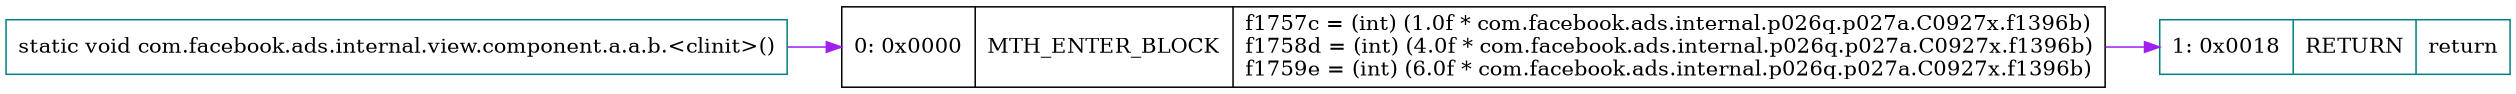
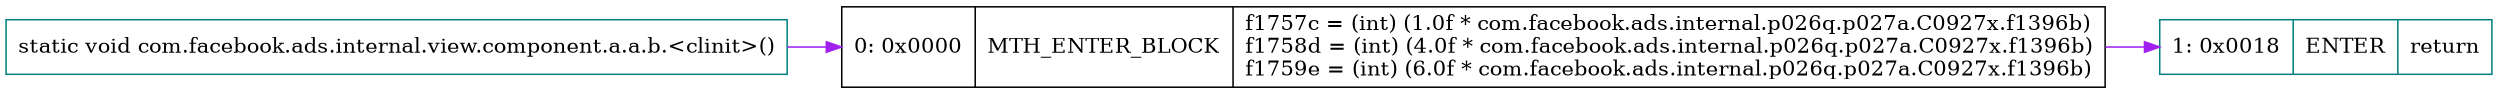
node "1: 0x0018": text "RETURN" -> "ENTER"
